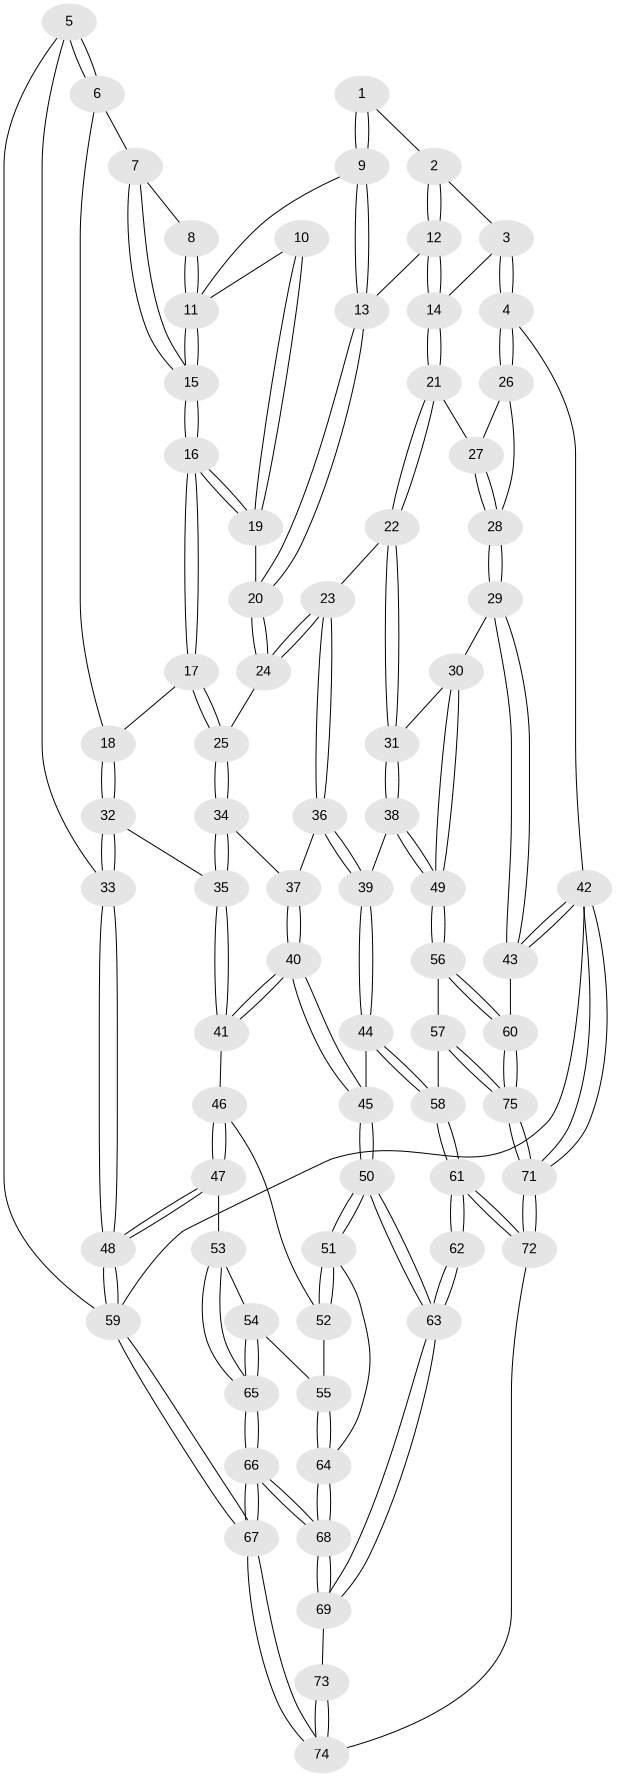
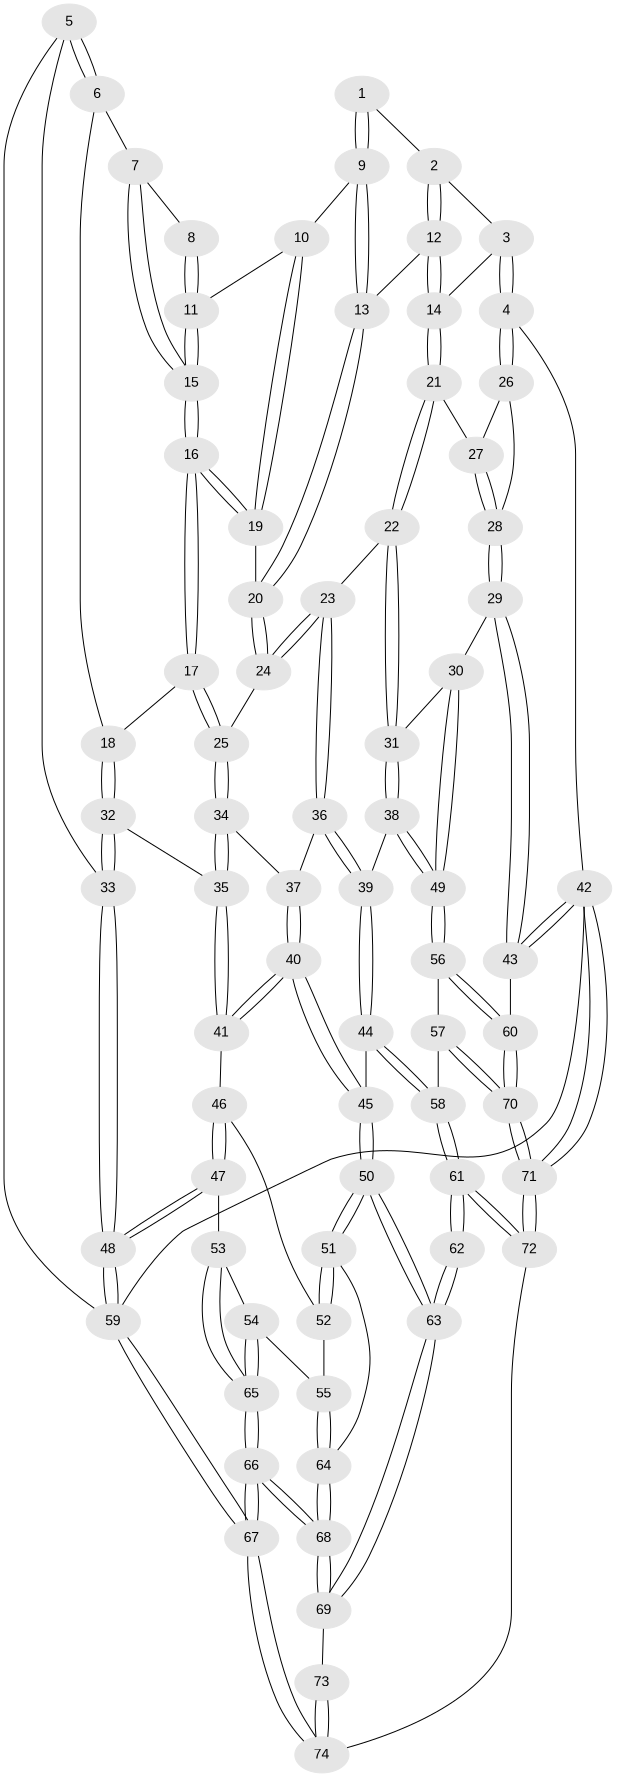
edge "9" -- "11": now "9" -- "10"
node "75": label "75" -> "70"
